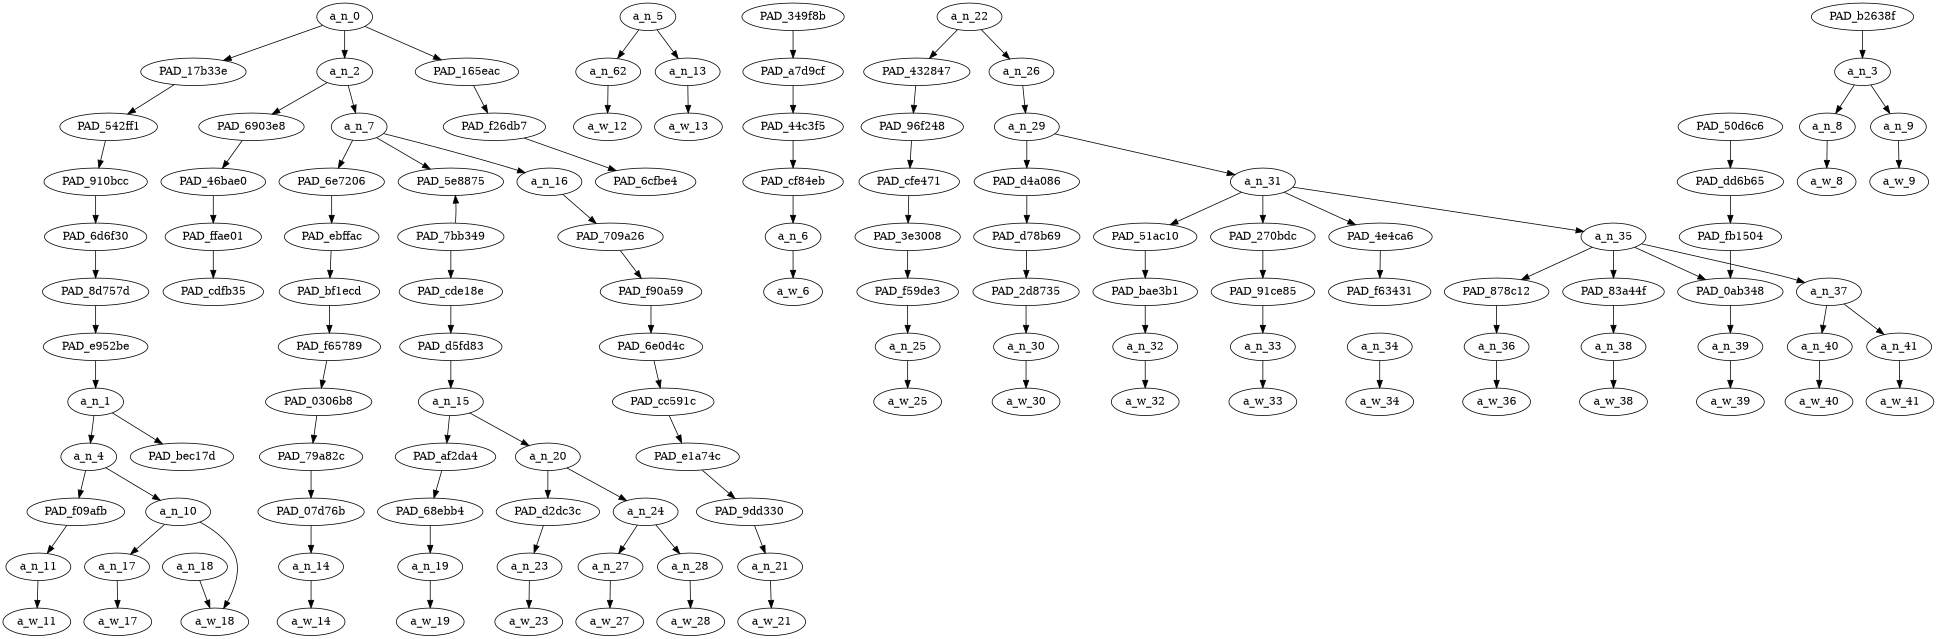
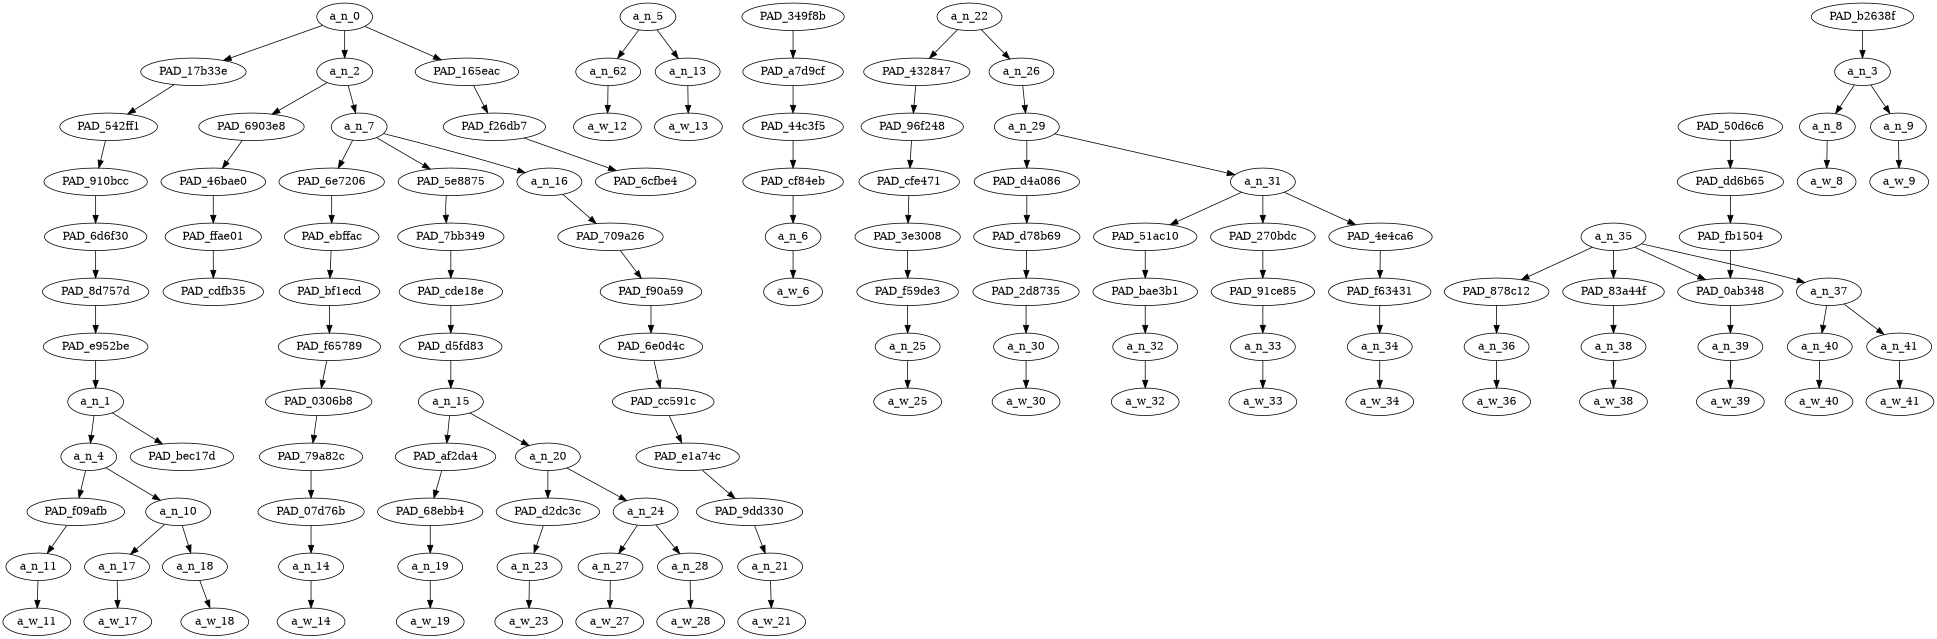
edge "a_n_31" -> "a_n_35": removed
edge "PAD_7bb349" -> "PAD_5e8875": reversed
edge "PAD_f63431" -> "a_n_34": added
edge "a_n_10" -> "a_w_18": now "a_n_10" -> "a_n_18"
